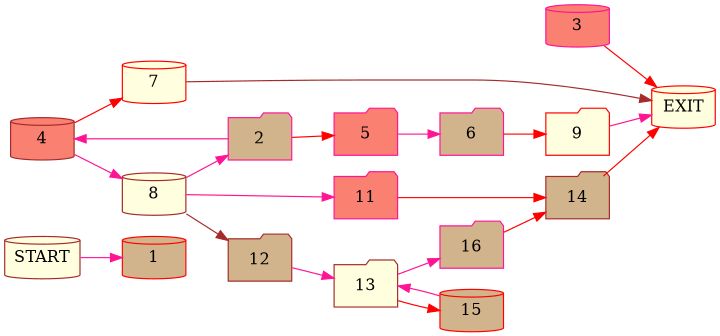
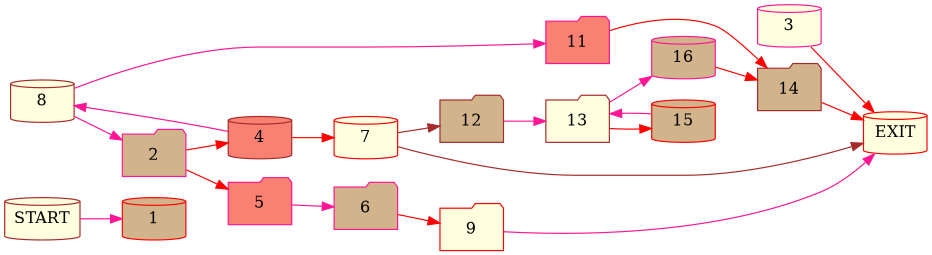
node "3": fillcolor salmon -> lightyellow
edge "2" -> "4": color deeppink -> red
edge "8" -> "12": now "7" -> "12"
node "16": shape folder -> cylinder
